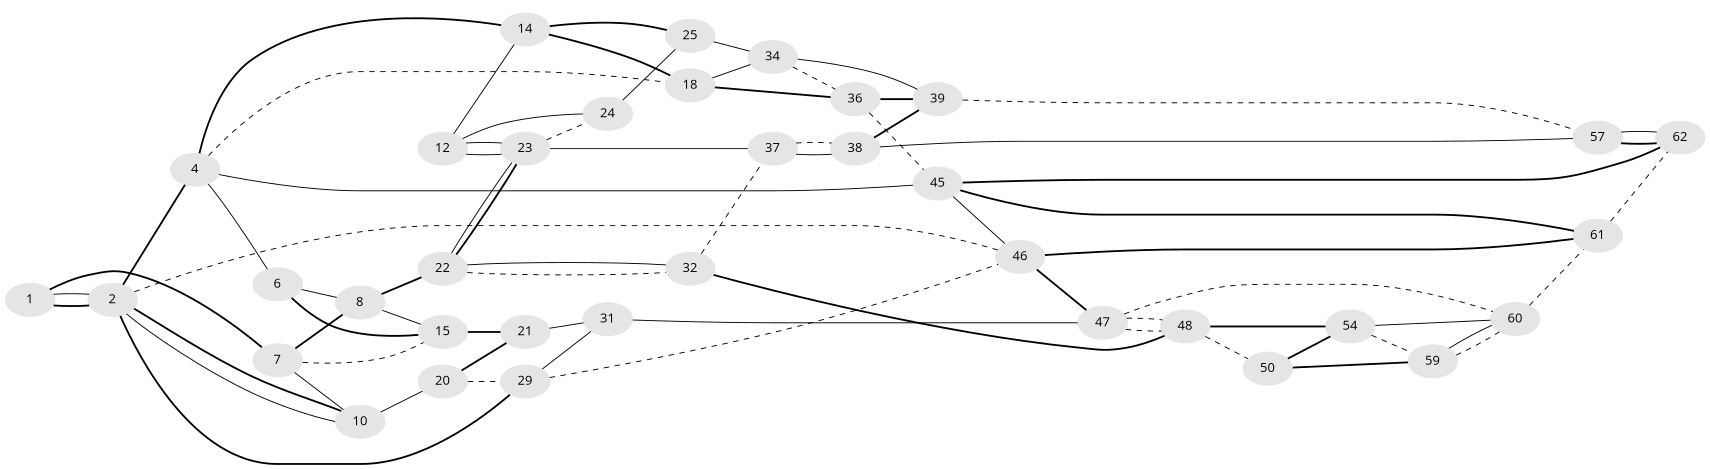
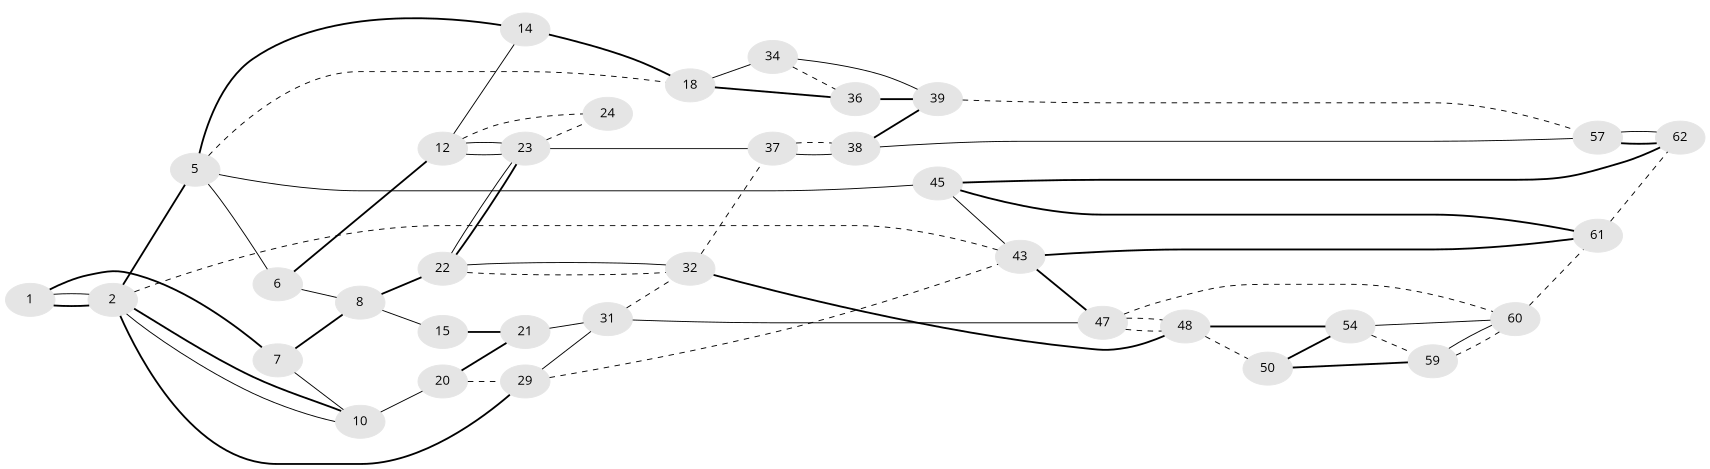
node "25": removed
edge "24" -- "12": style solid -> dashed
edge "36" -- "45": removed
node "4": label "4" -> "5"
node "46": label "46" -> "43"
edge "32" -- "31": added
edge "6" -- "15": now "6" -- "12"
edge "15" -- "7": removed
